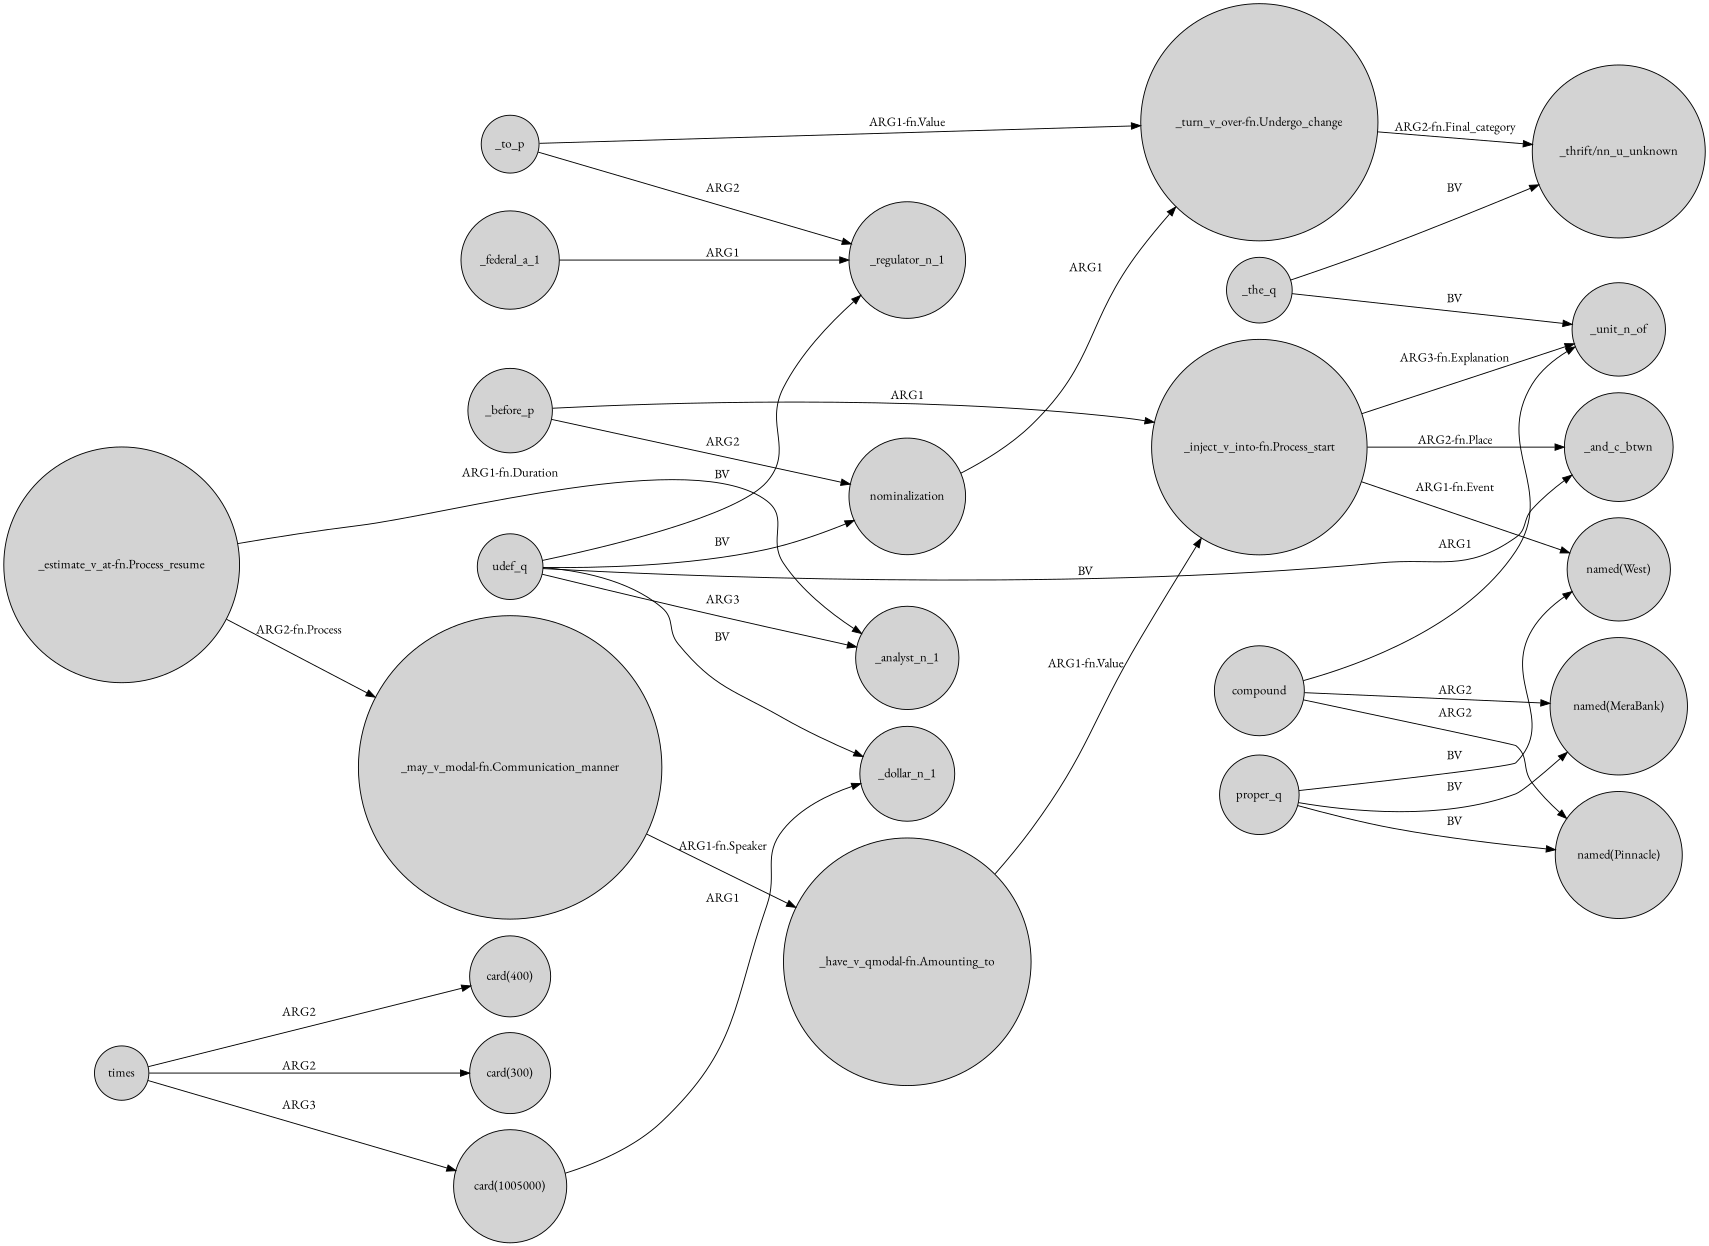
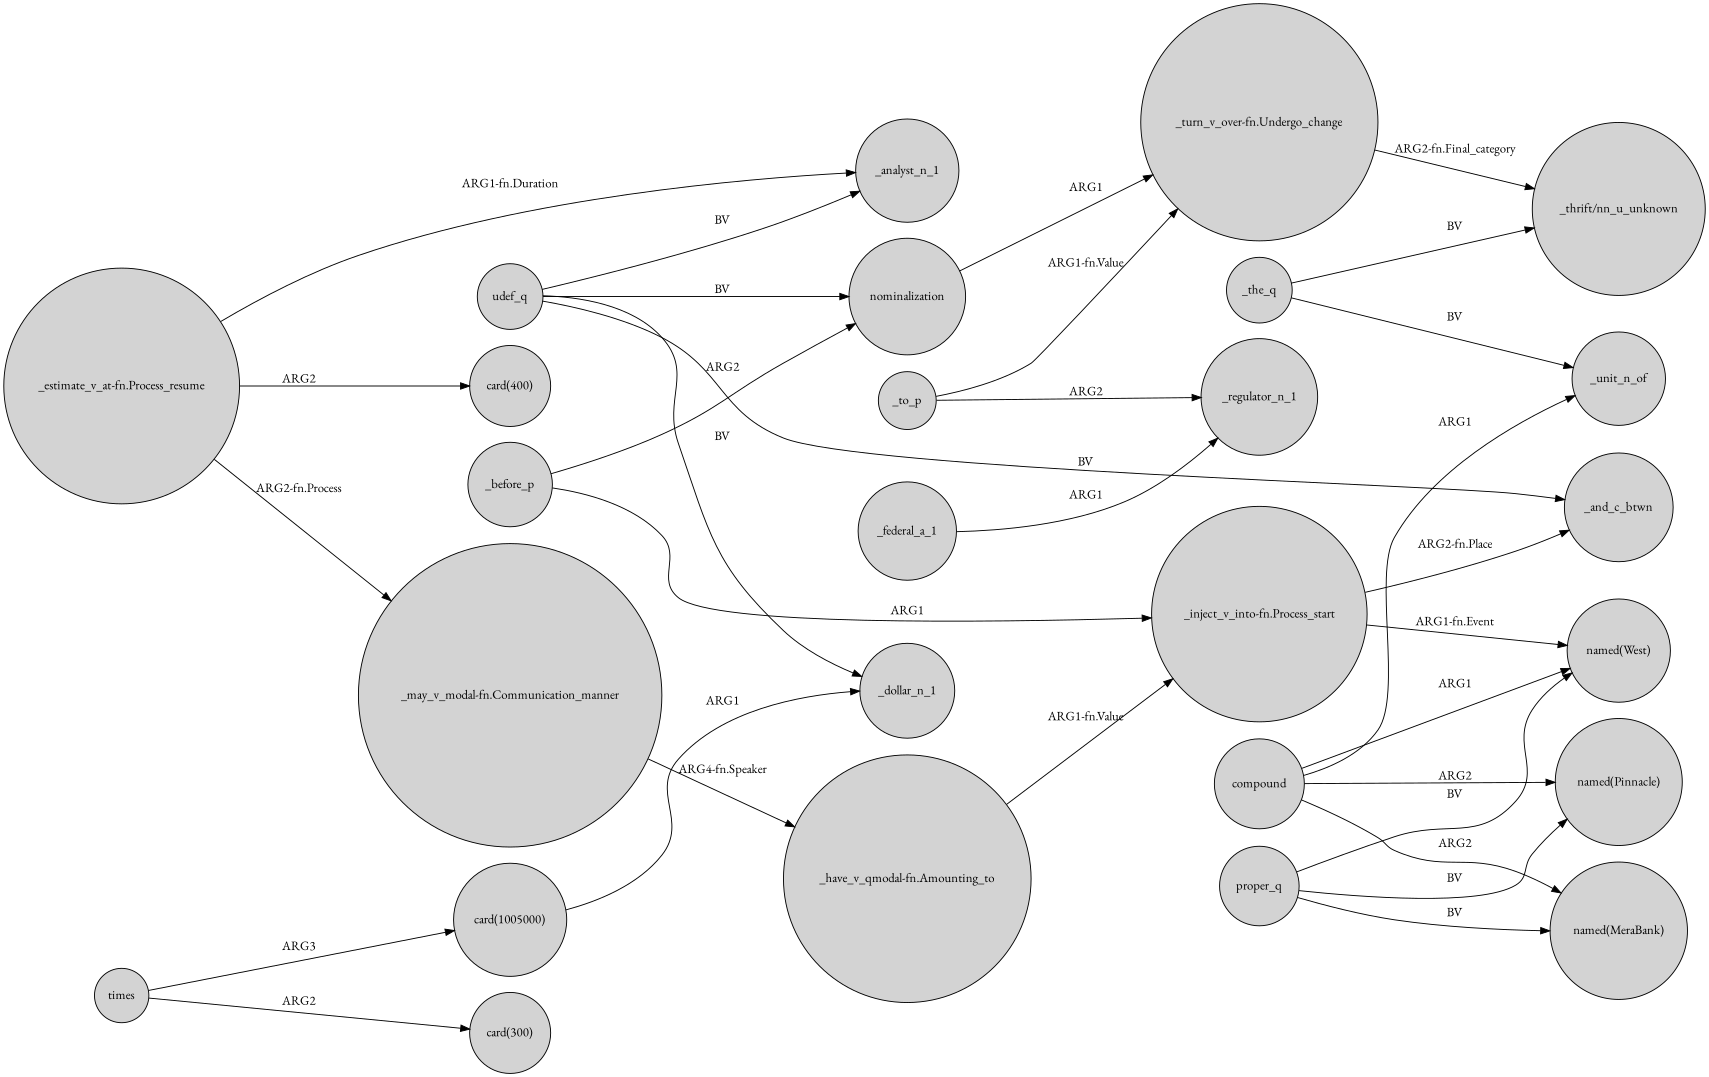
edge "_inject_v_into-fn.Process_start" -> "_unit_n_of": removed, label "ARG3-fn.Explanation"
edge "udef_q" -> "_regulator_n_1": removed, label "BV"
edge "udef_q" -> "_analyst_n_1": label "ARG3" -> "BV"
edge "compound" -> "named(West)": added, label "ARG1"
edge "_may_v_modal-fn.Communication_manner" -> "_have_v_qmodal-fn.Amounting_to": label "ARG1-fn.Speaker" -> "ARG4-fn.Speaker"
edge "times" -> "card(400)": now "_estimate_v_at-fn.Process_resume" -> "card(400)"
